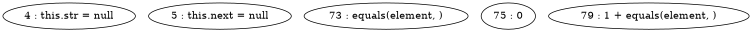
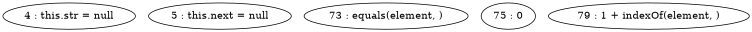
node "79 : 1 + equals(element, )": label "79 : 1 + equals(element, )" -> "79 : 1 + indexOf(element, )"
